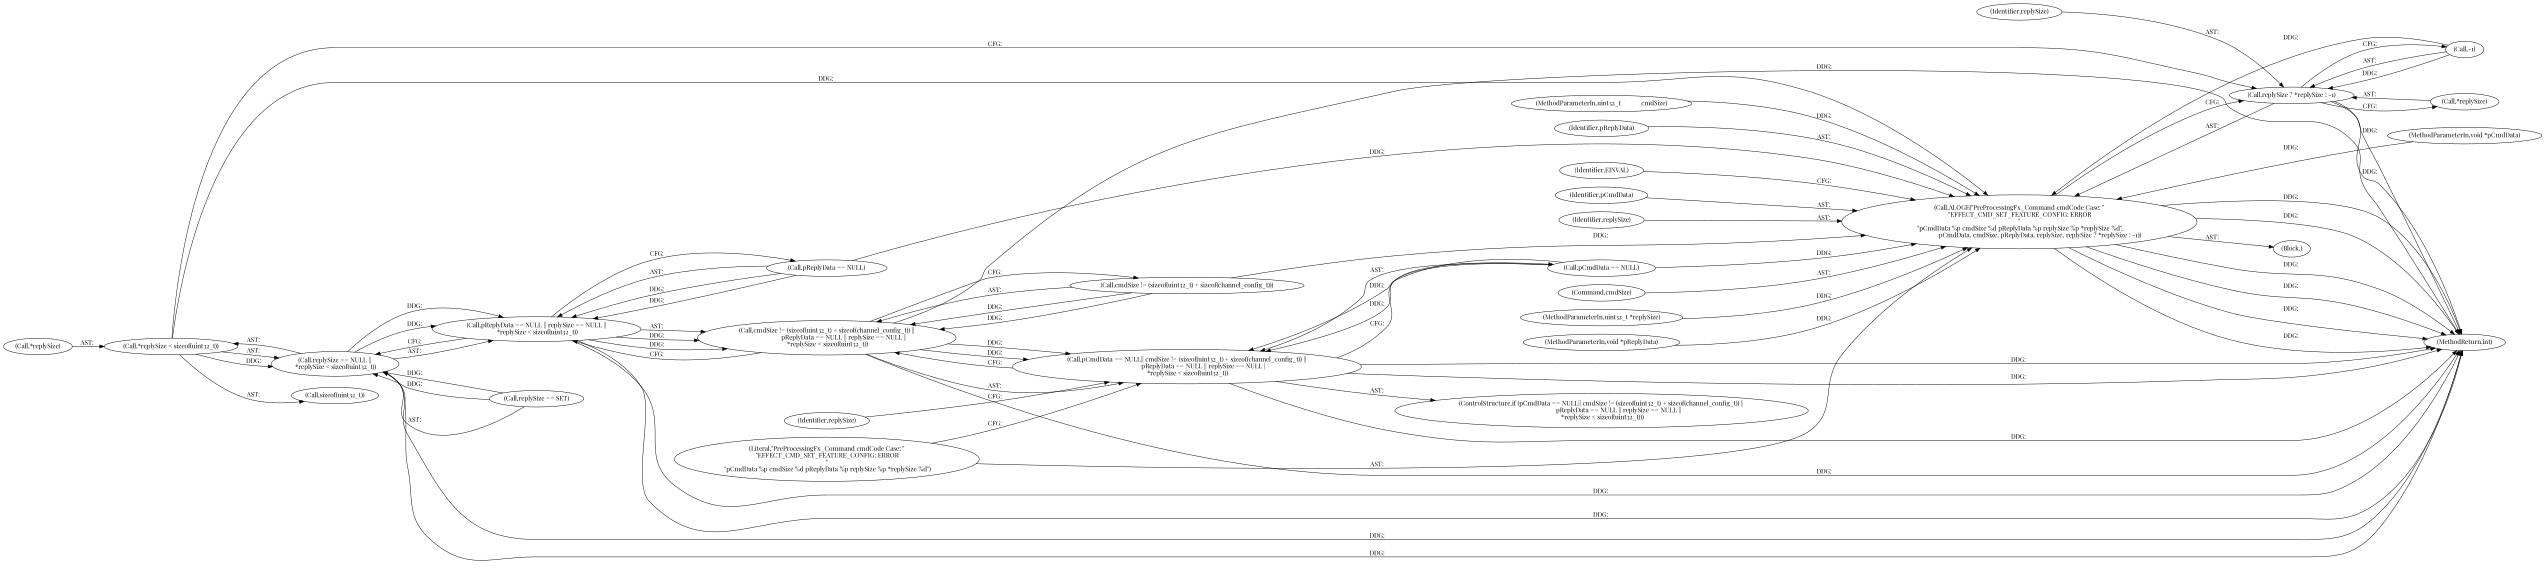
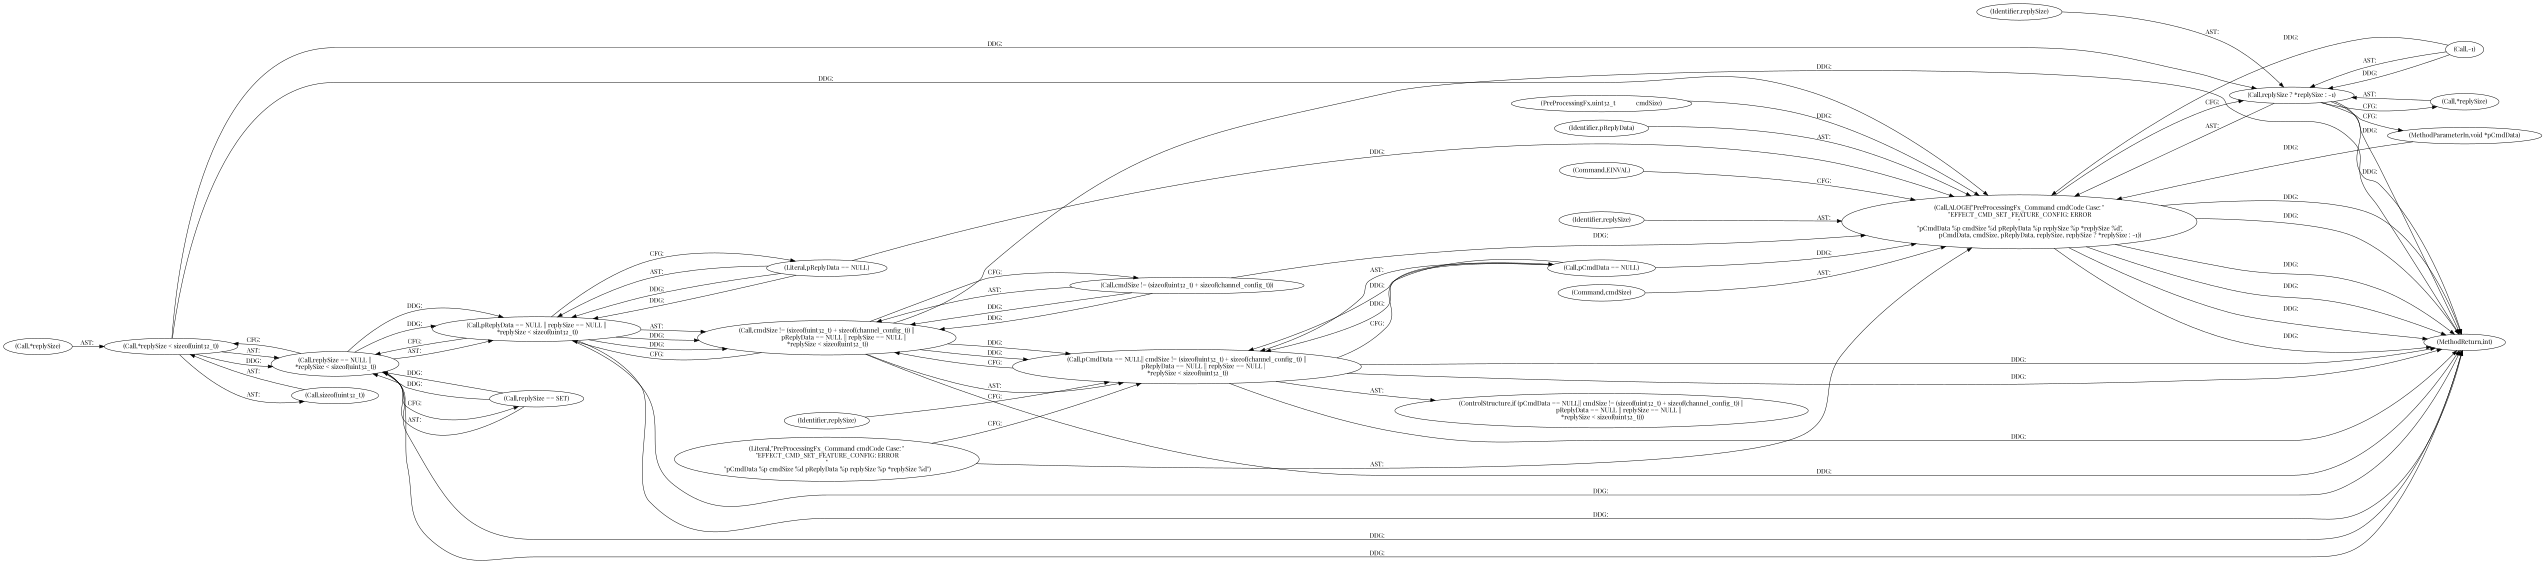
edge "(Call,*replySize < sizeof(uint32_t))" -> "(Call,replySize ? *replySize : -1)": label "CFG: " -> "DDG: "
edge "(Call,replySize ? *replySize : -1)" -> "(Call,-1)": now "(Call,replySize ? *replySize : -1)" -> "(MethodParameterIn,void *pCmdData)"
node "(MethodParameterIn,uint32_t            cmdSize)": label "(MethodParameterIn,uint32_t            cmdSize)" -> "(PreProcessingFx,uint32_t            cmdSize)"
node "(Identifier,EINVAL)": label "(Identifier,EINVAL)" -> "(Command,EINVAL)"
node "(Identifier,pCmdData)": removed
node "(Block,)": removed
node "(Call,pReplyData == NULL)": label "(Call,pReplyData == NULL)" -> "(Literal,pReplyData == NULL)"
node "(MethodParameterIn,uint32_t *replySize)": removed
edge "(Call,replySize == NULL || *replySize < sizeof(uint32_t))" -> "(Call,*replySize < sizeof(uint32_t))": label "AST: " -> "CFG: "
node "(MethodParameterIn,void *pReplyData)": removed
edge "(Call,sizeof(uint32_t))" -> "(Call,*replySize < sizeof(uint32_t))": added, label "AST:"
edge "(Call,replySize == NULL || *replySize < sizeof(uint32_t))" -> "(Call,replySize == SET)": added, label "CFG:"
